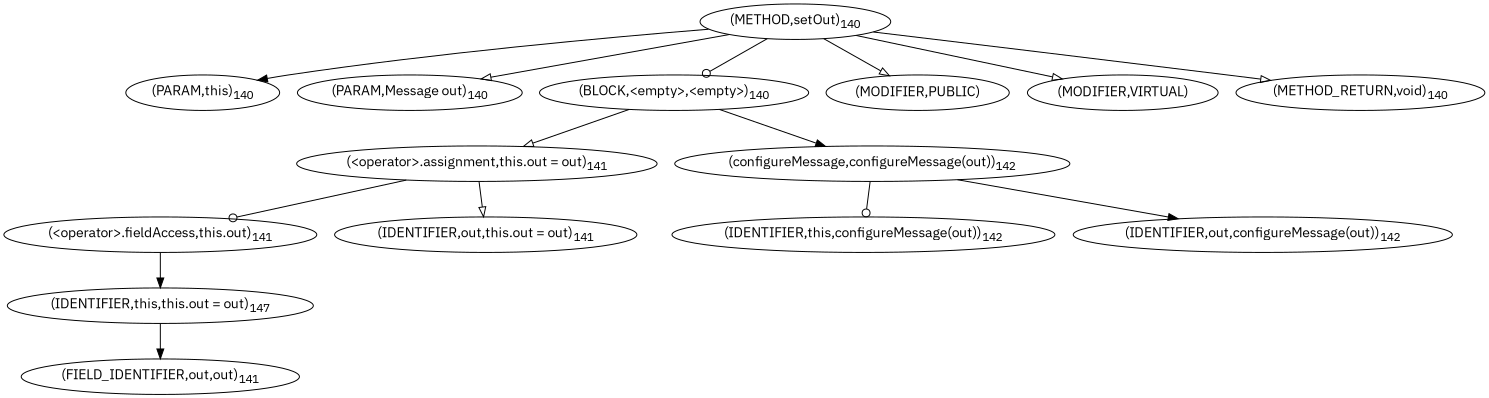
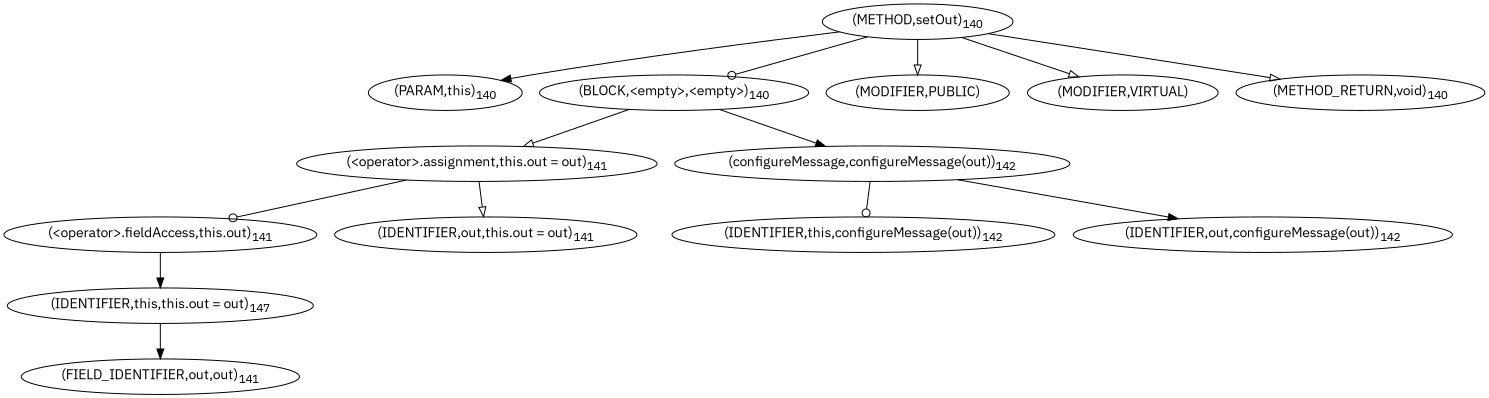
node "(PARAM,Message out)": removed
